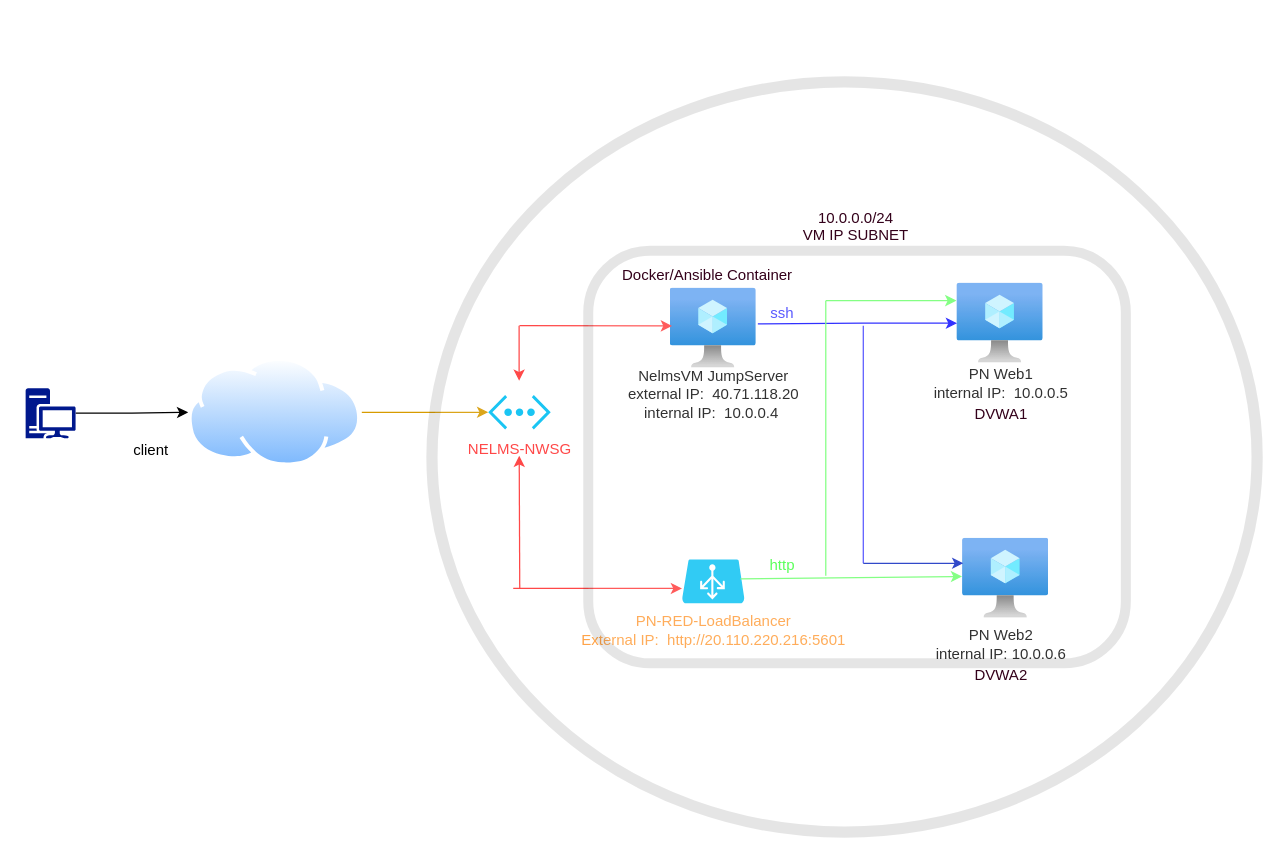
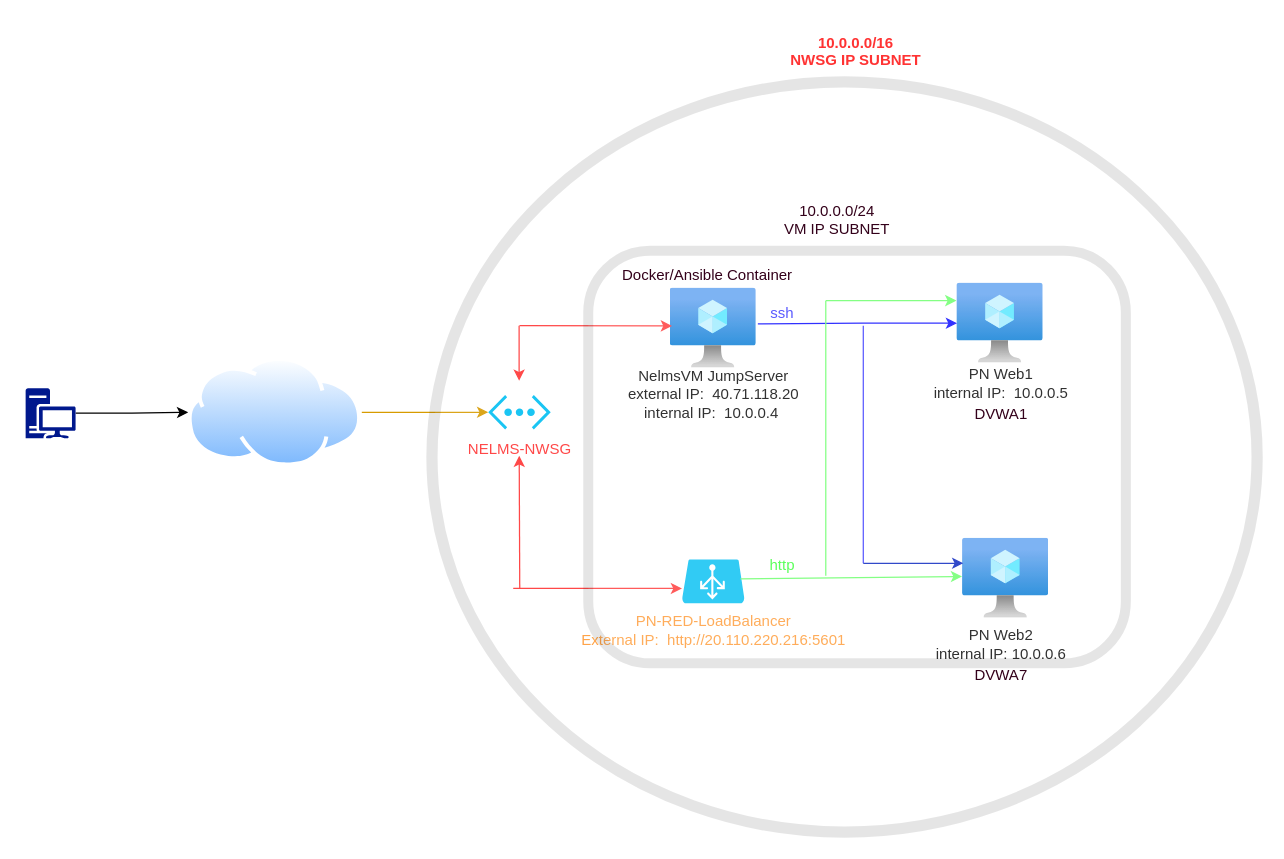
node "10.0.0.0/16 NWSG IP SUBNET": added
node "10.0.0.0/24 VM IP SUBNET": moved (857, 219) -> (838, 213)
node "client": removed
node "DVWA2": label "DVWA2" -> "DVWA7"
